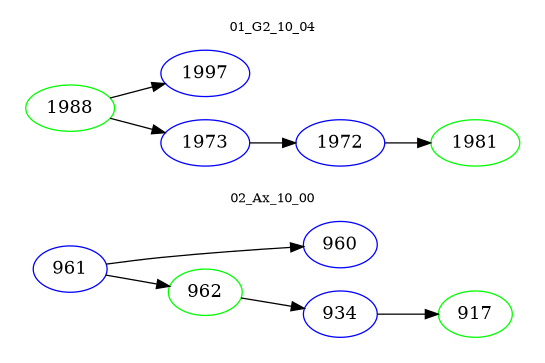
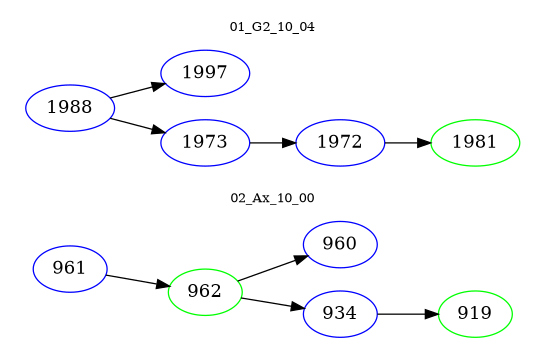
node "1988": color green -> blue
edge "961" -> "960": now "962" -> "960"
node "917": label "917" -> "919"
